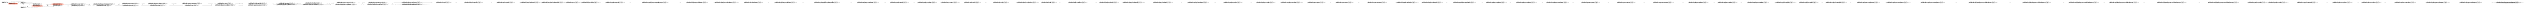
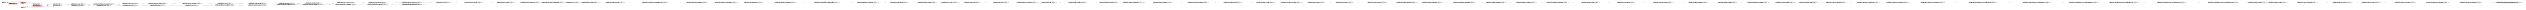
node "CmdTopics['0', '1', '0']": fillcolor lightgray -> tomato
node "topics = admin.topics()@@@4@@@['1', '1', '0']": fillcolor tomato -> white
